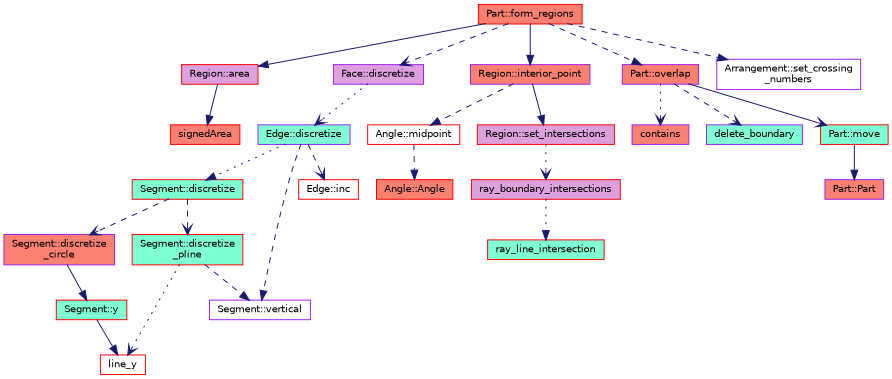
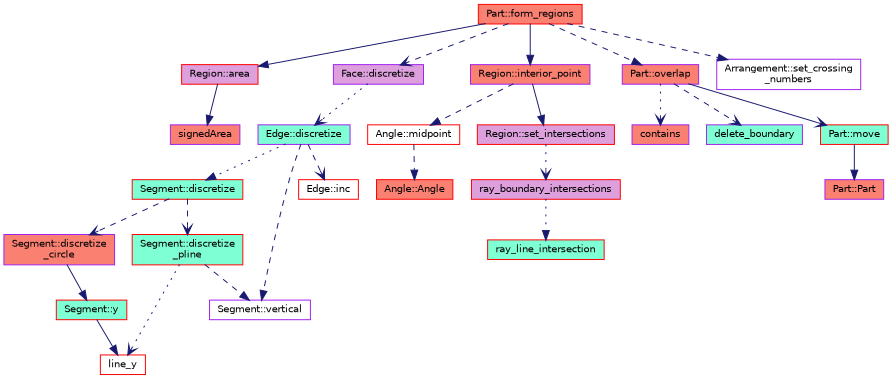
node "signedArea": color red -> purple
